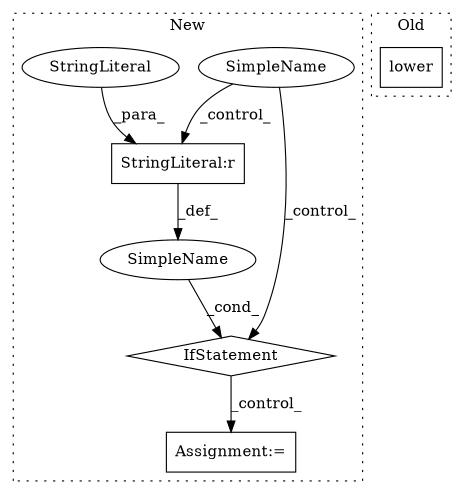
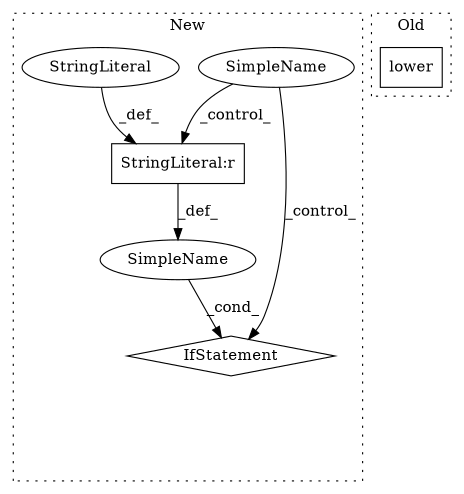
edge "StringLiteral" -> "StringLiteral:r": label "_para_" -> "_def_"
node "Assignment:=": removed
